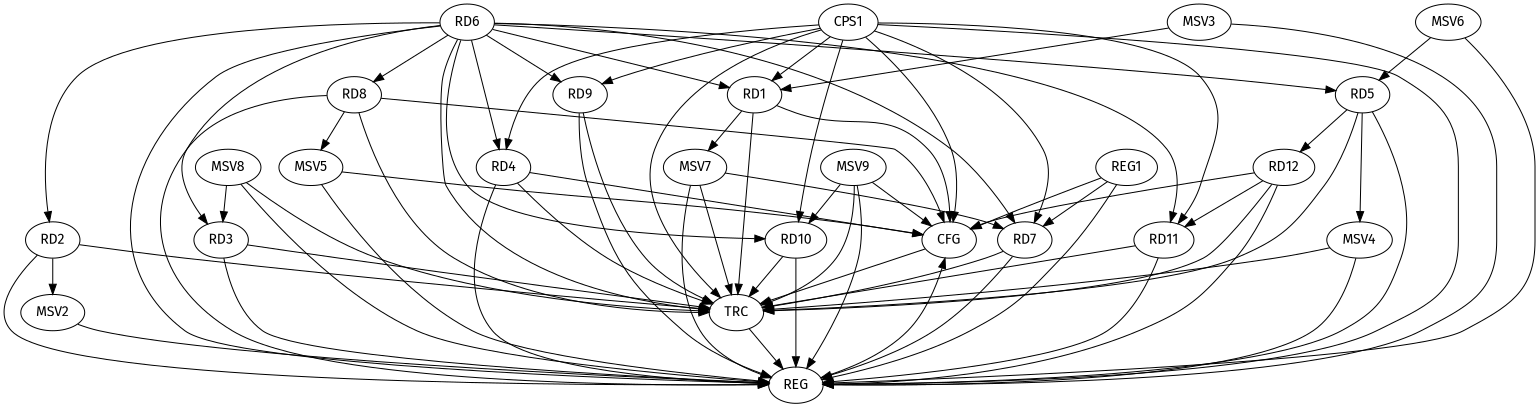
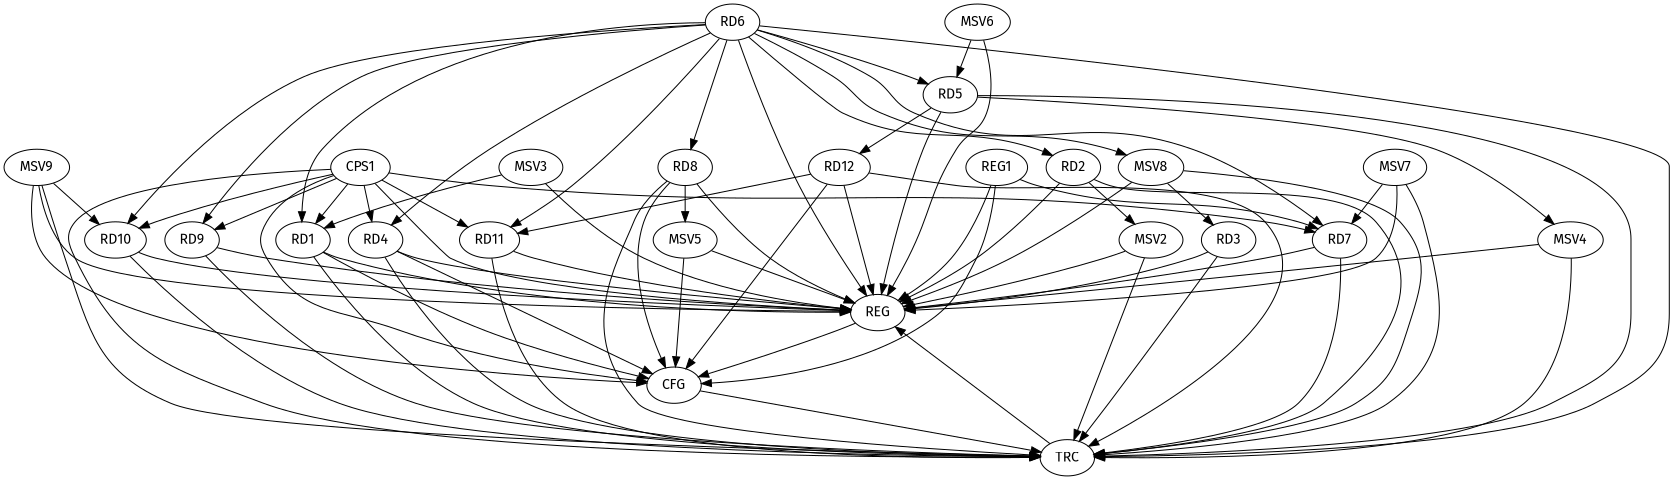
edge "RD6" -> "RD3": now "RD6" -> "MSV8"
edge "RD1" -> "MSV7": now "RD1" -> "REG"
edge "MSV2" -> "TRC": added
